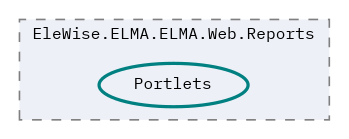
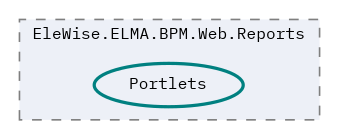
cluster "EleWise.ELMA.ELMA.Web.Reports": label "EleWise.ELMA.ELMA.Web.Reports" -> "EleWise.ELMA.BPM.Web.Reports"
